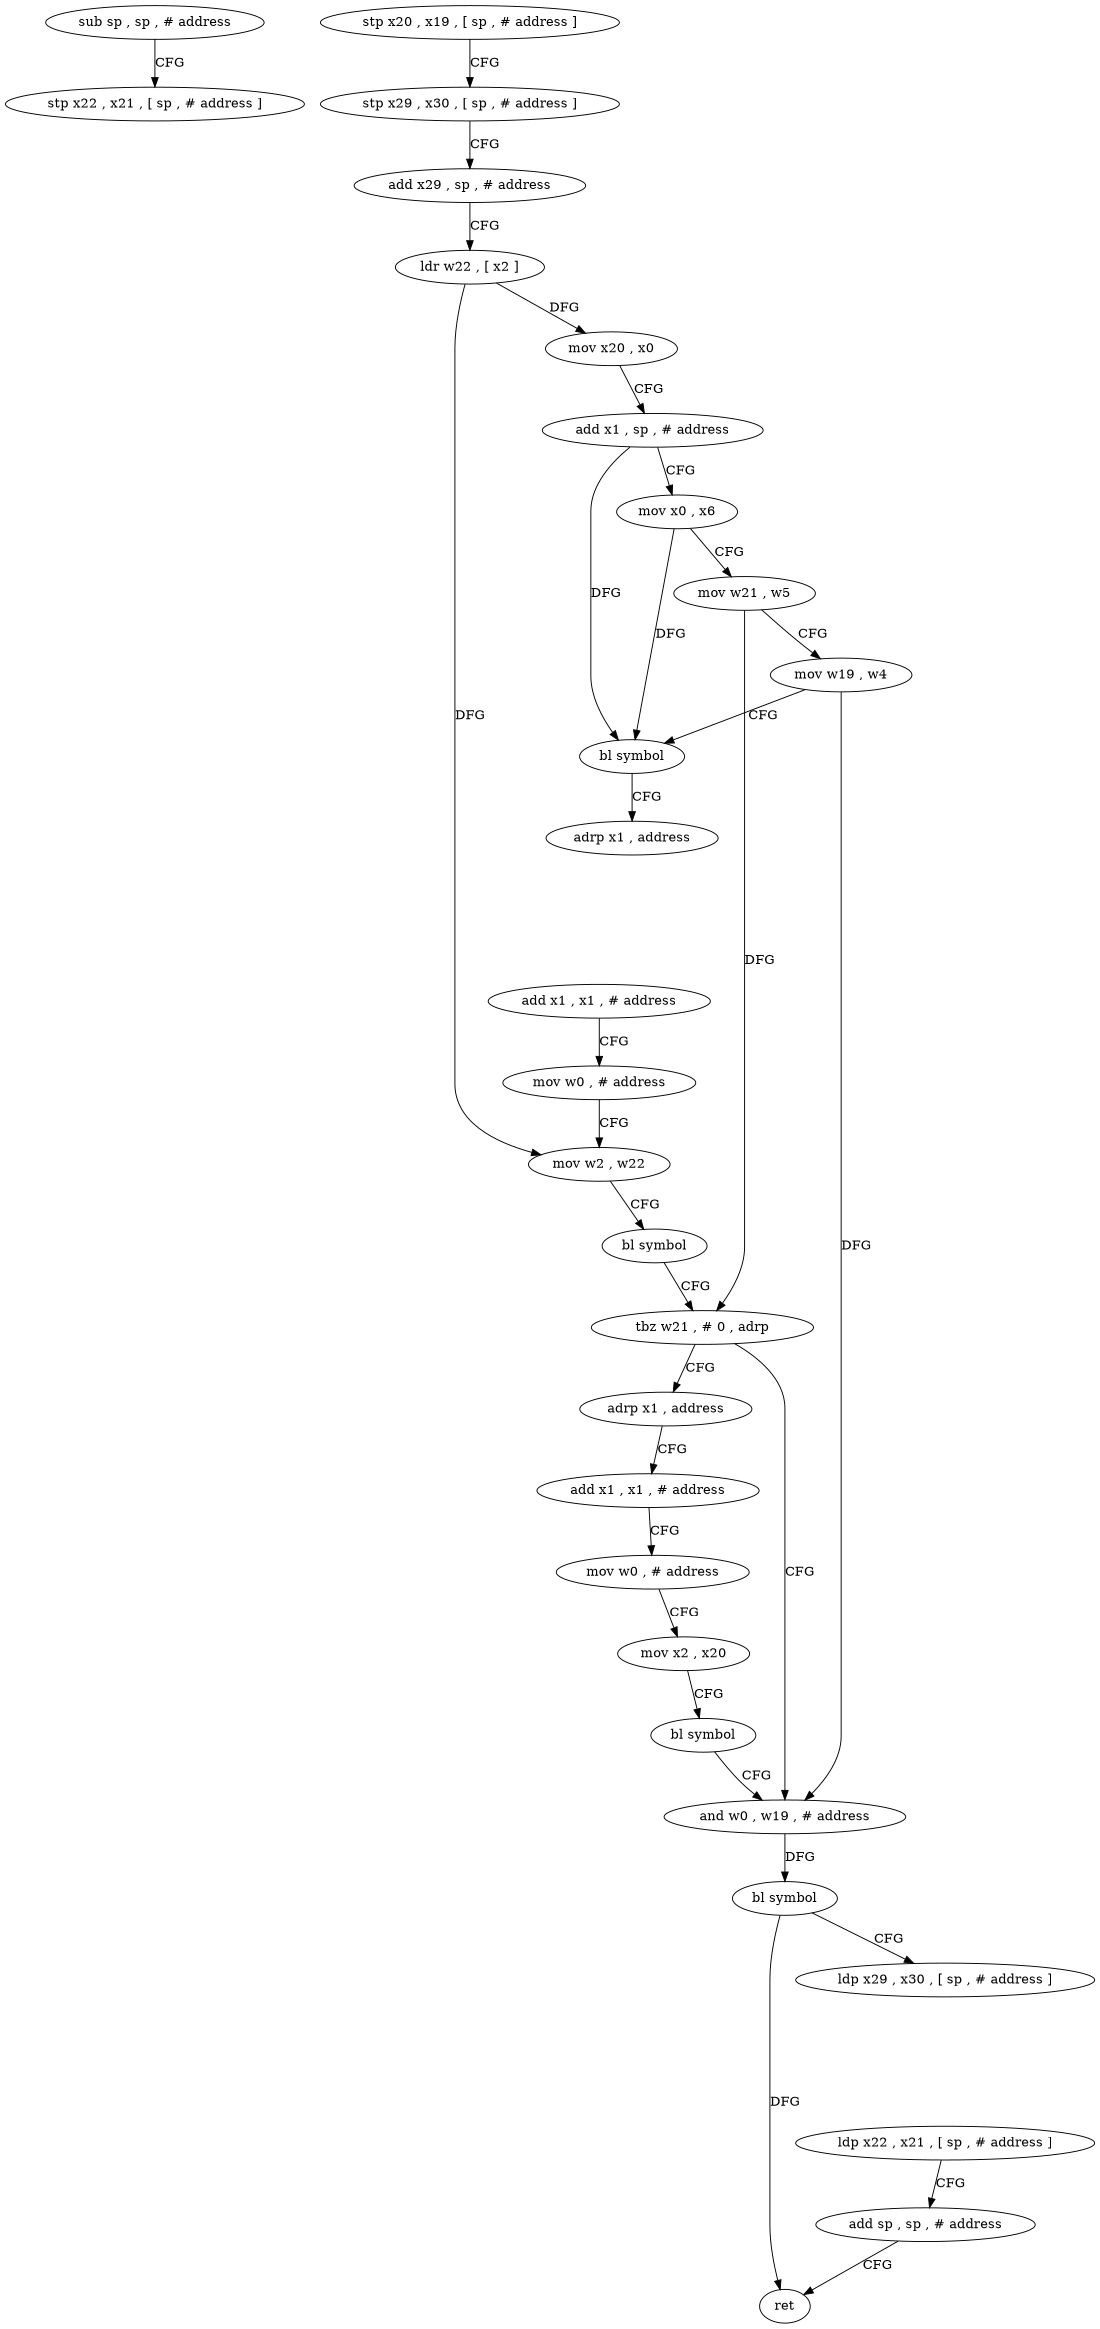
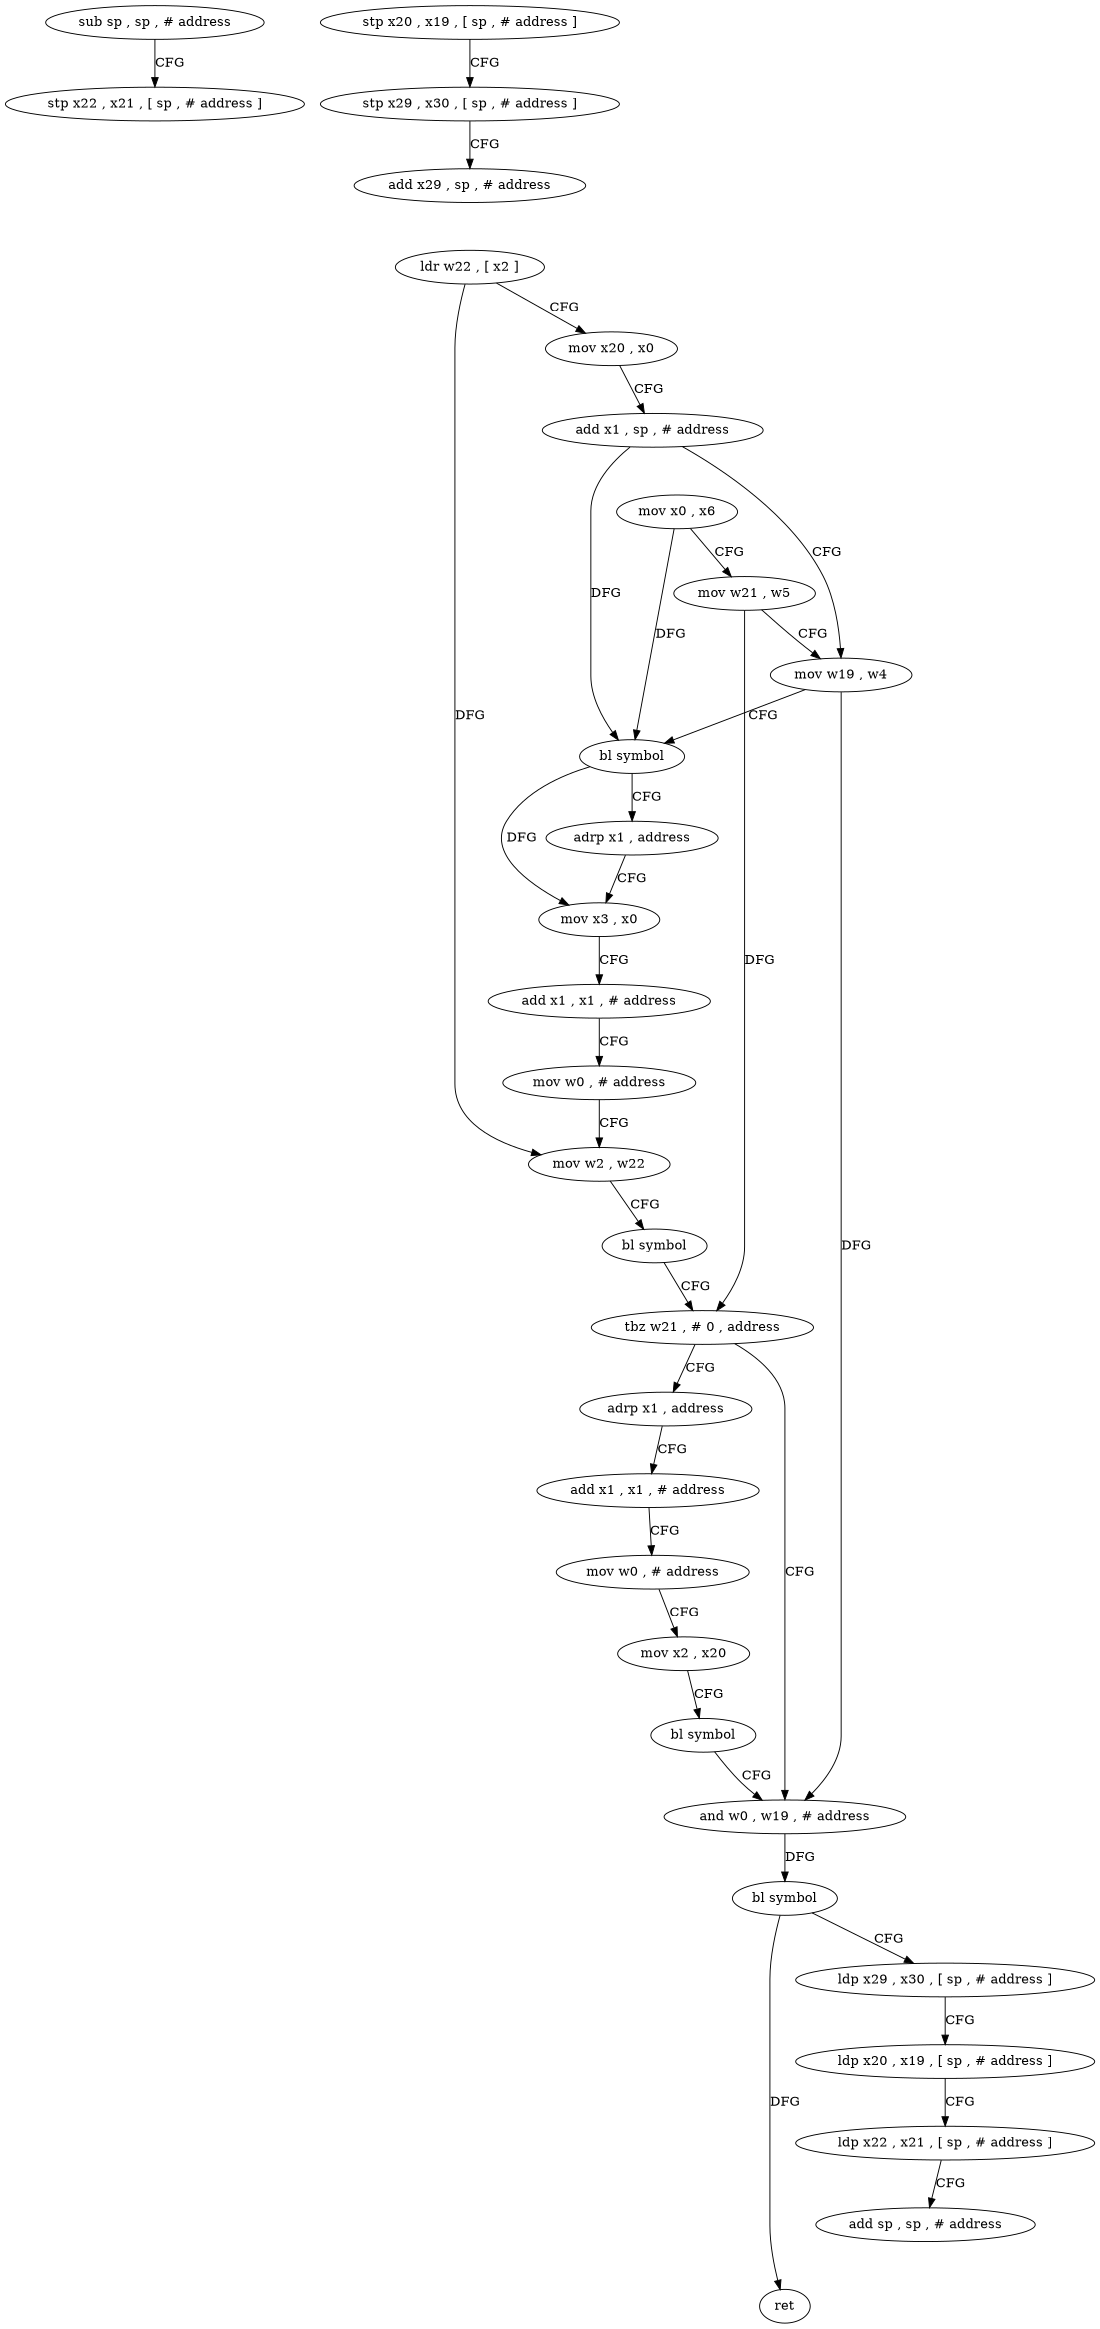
edge "add x29 , sp , # address" -> "ldr w22 , [ x2 ]": removed, label "CFG"
edge "ldr w22 , [ x2 ]" -> "mov x20 , x0": label "DFG" -> "CFG"
edge "add x1 , sp , # address" -> "mov x0 , x6": now "add x1 , sp , # address" -> "mov w19 , w4"
node "mov x3 , x0": added
node "tbz w21 , # 0 , adrp": label "tbz w21 , # 0 , adrp" -> "tbz w21 , # 0 , address"
node "ldp x20 , x19 , [ sp , # address ]": added
edge "add sp , sp , # address" -> "ret": removed, label "CFG"
